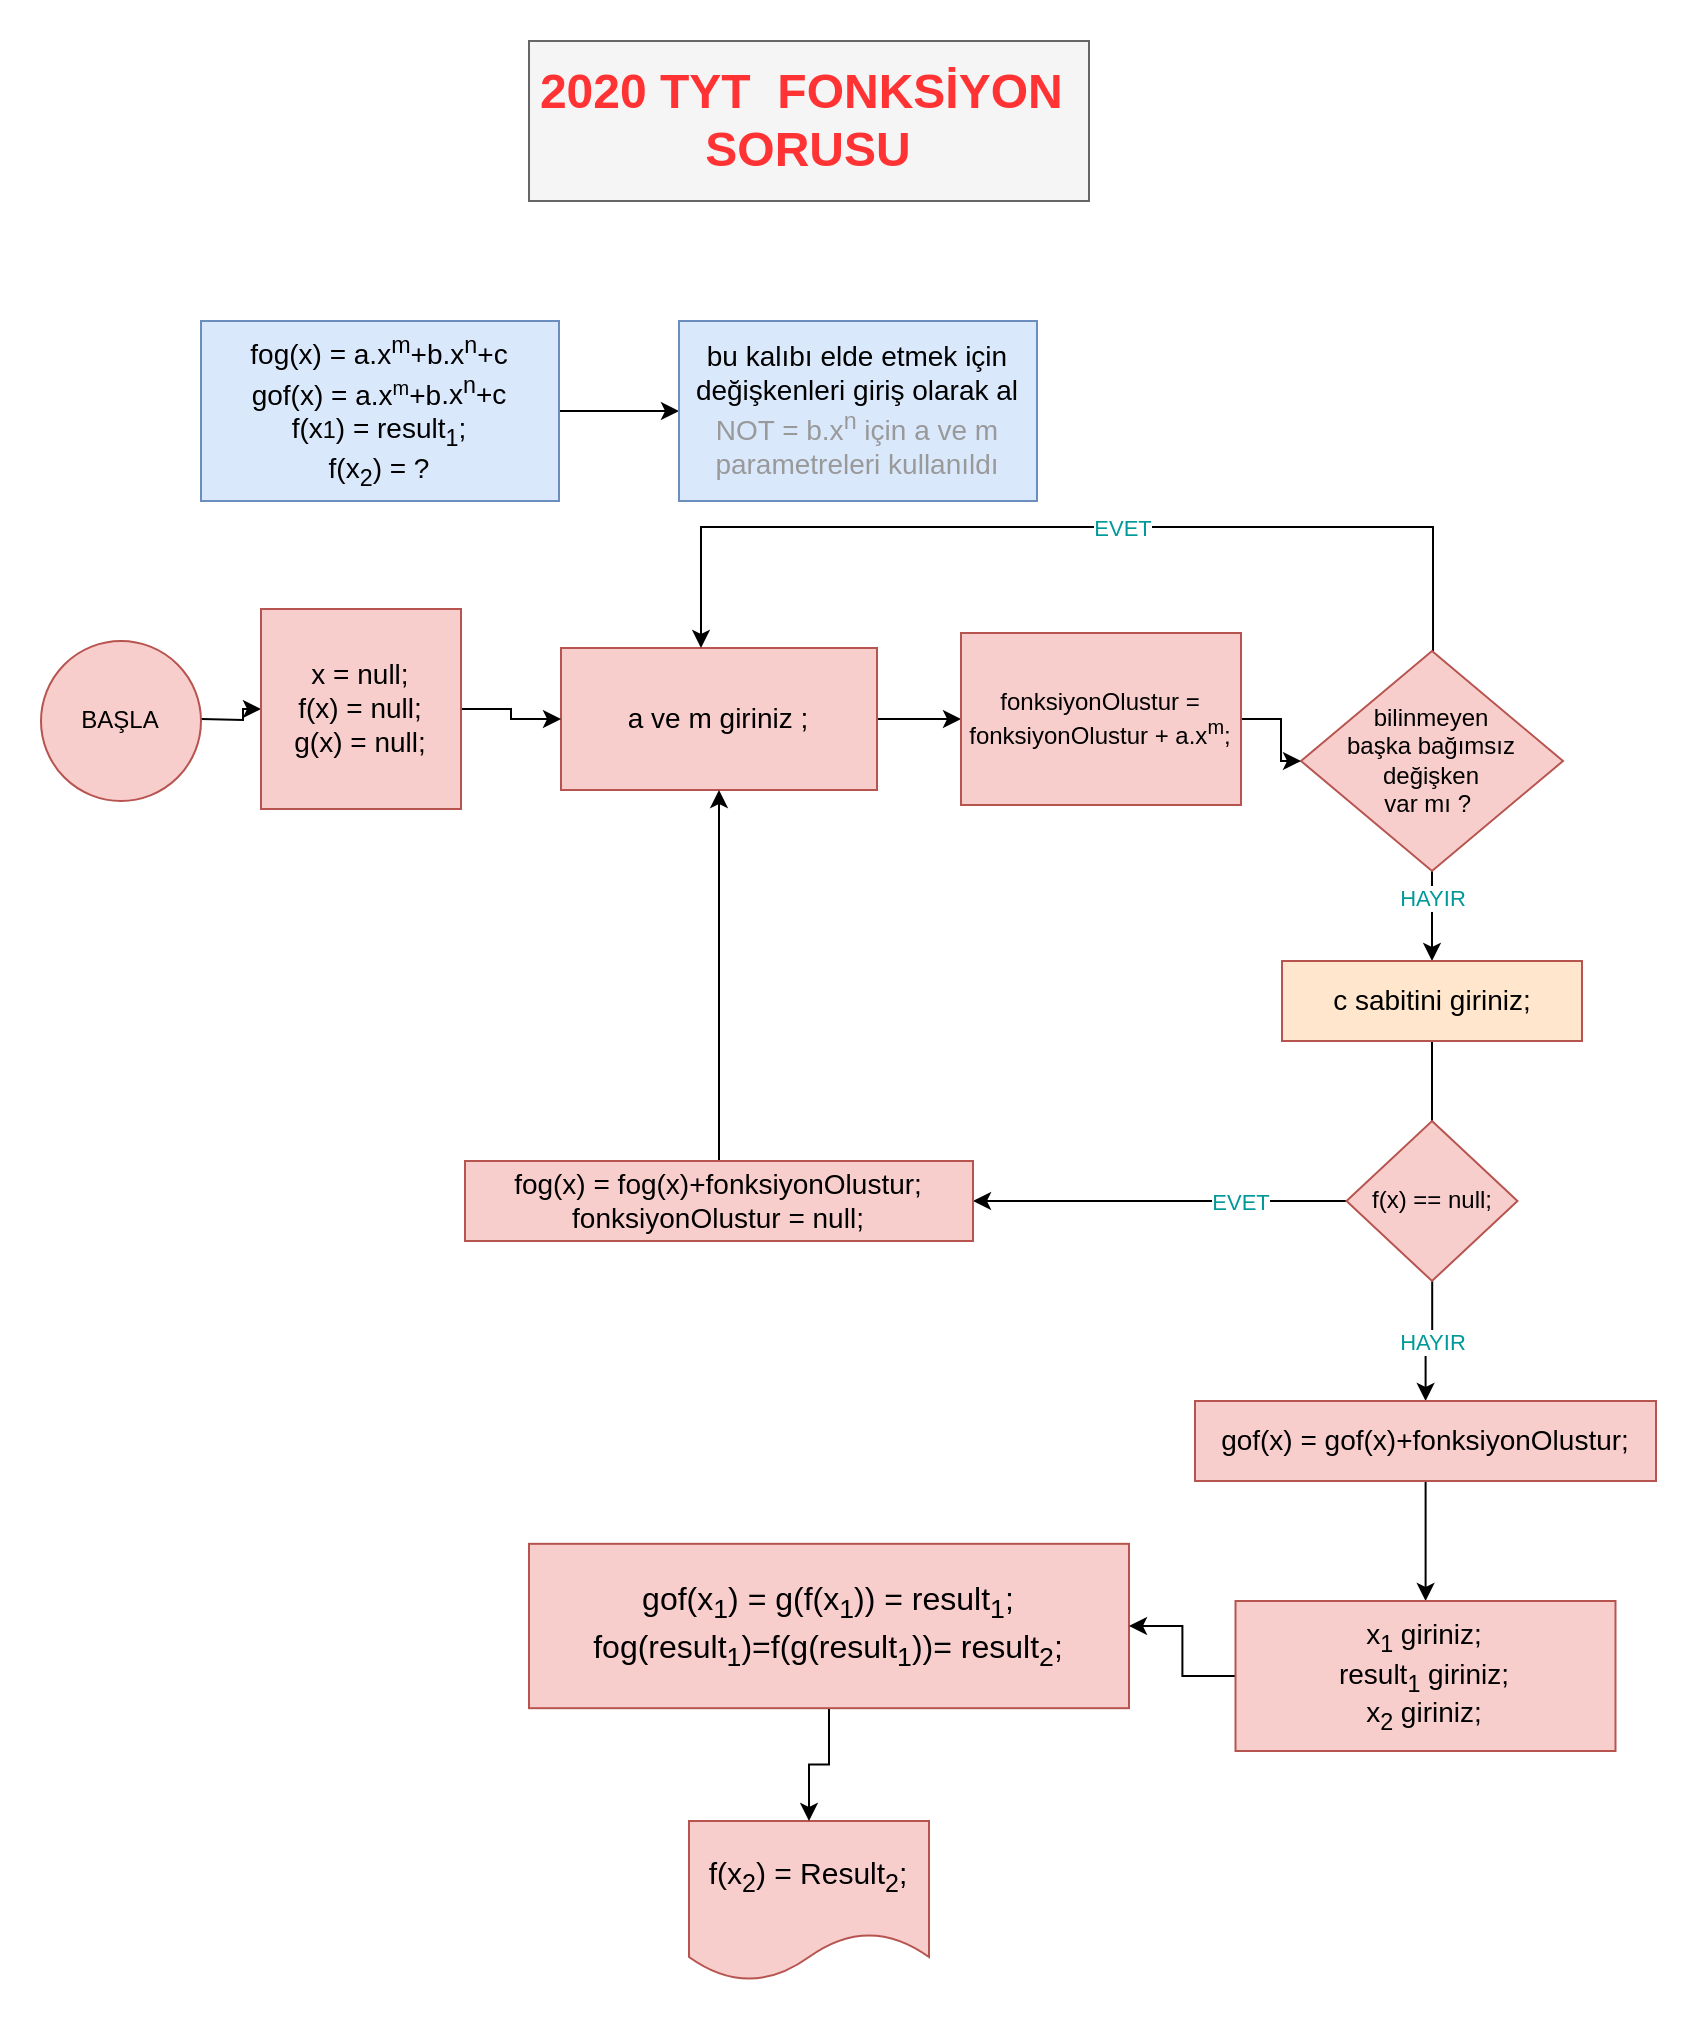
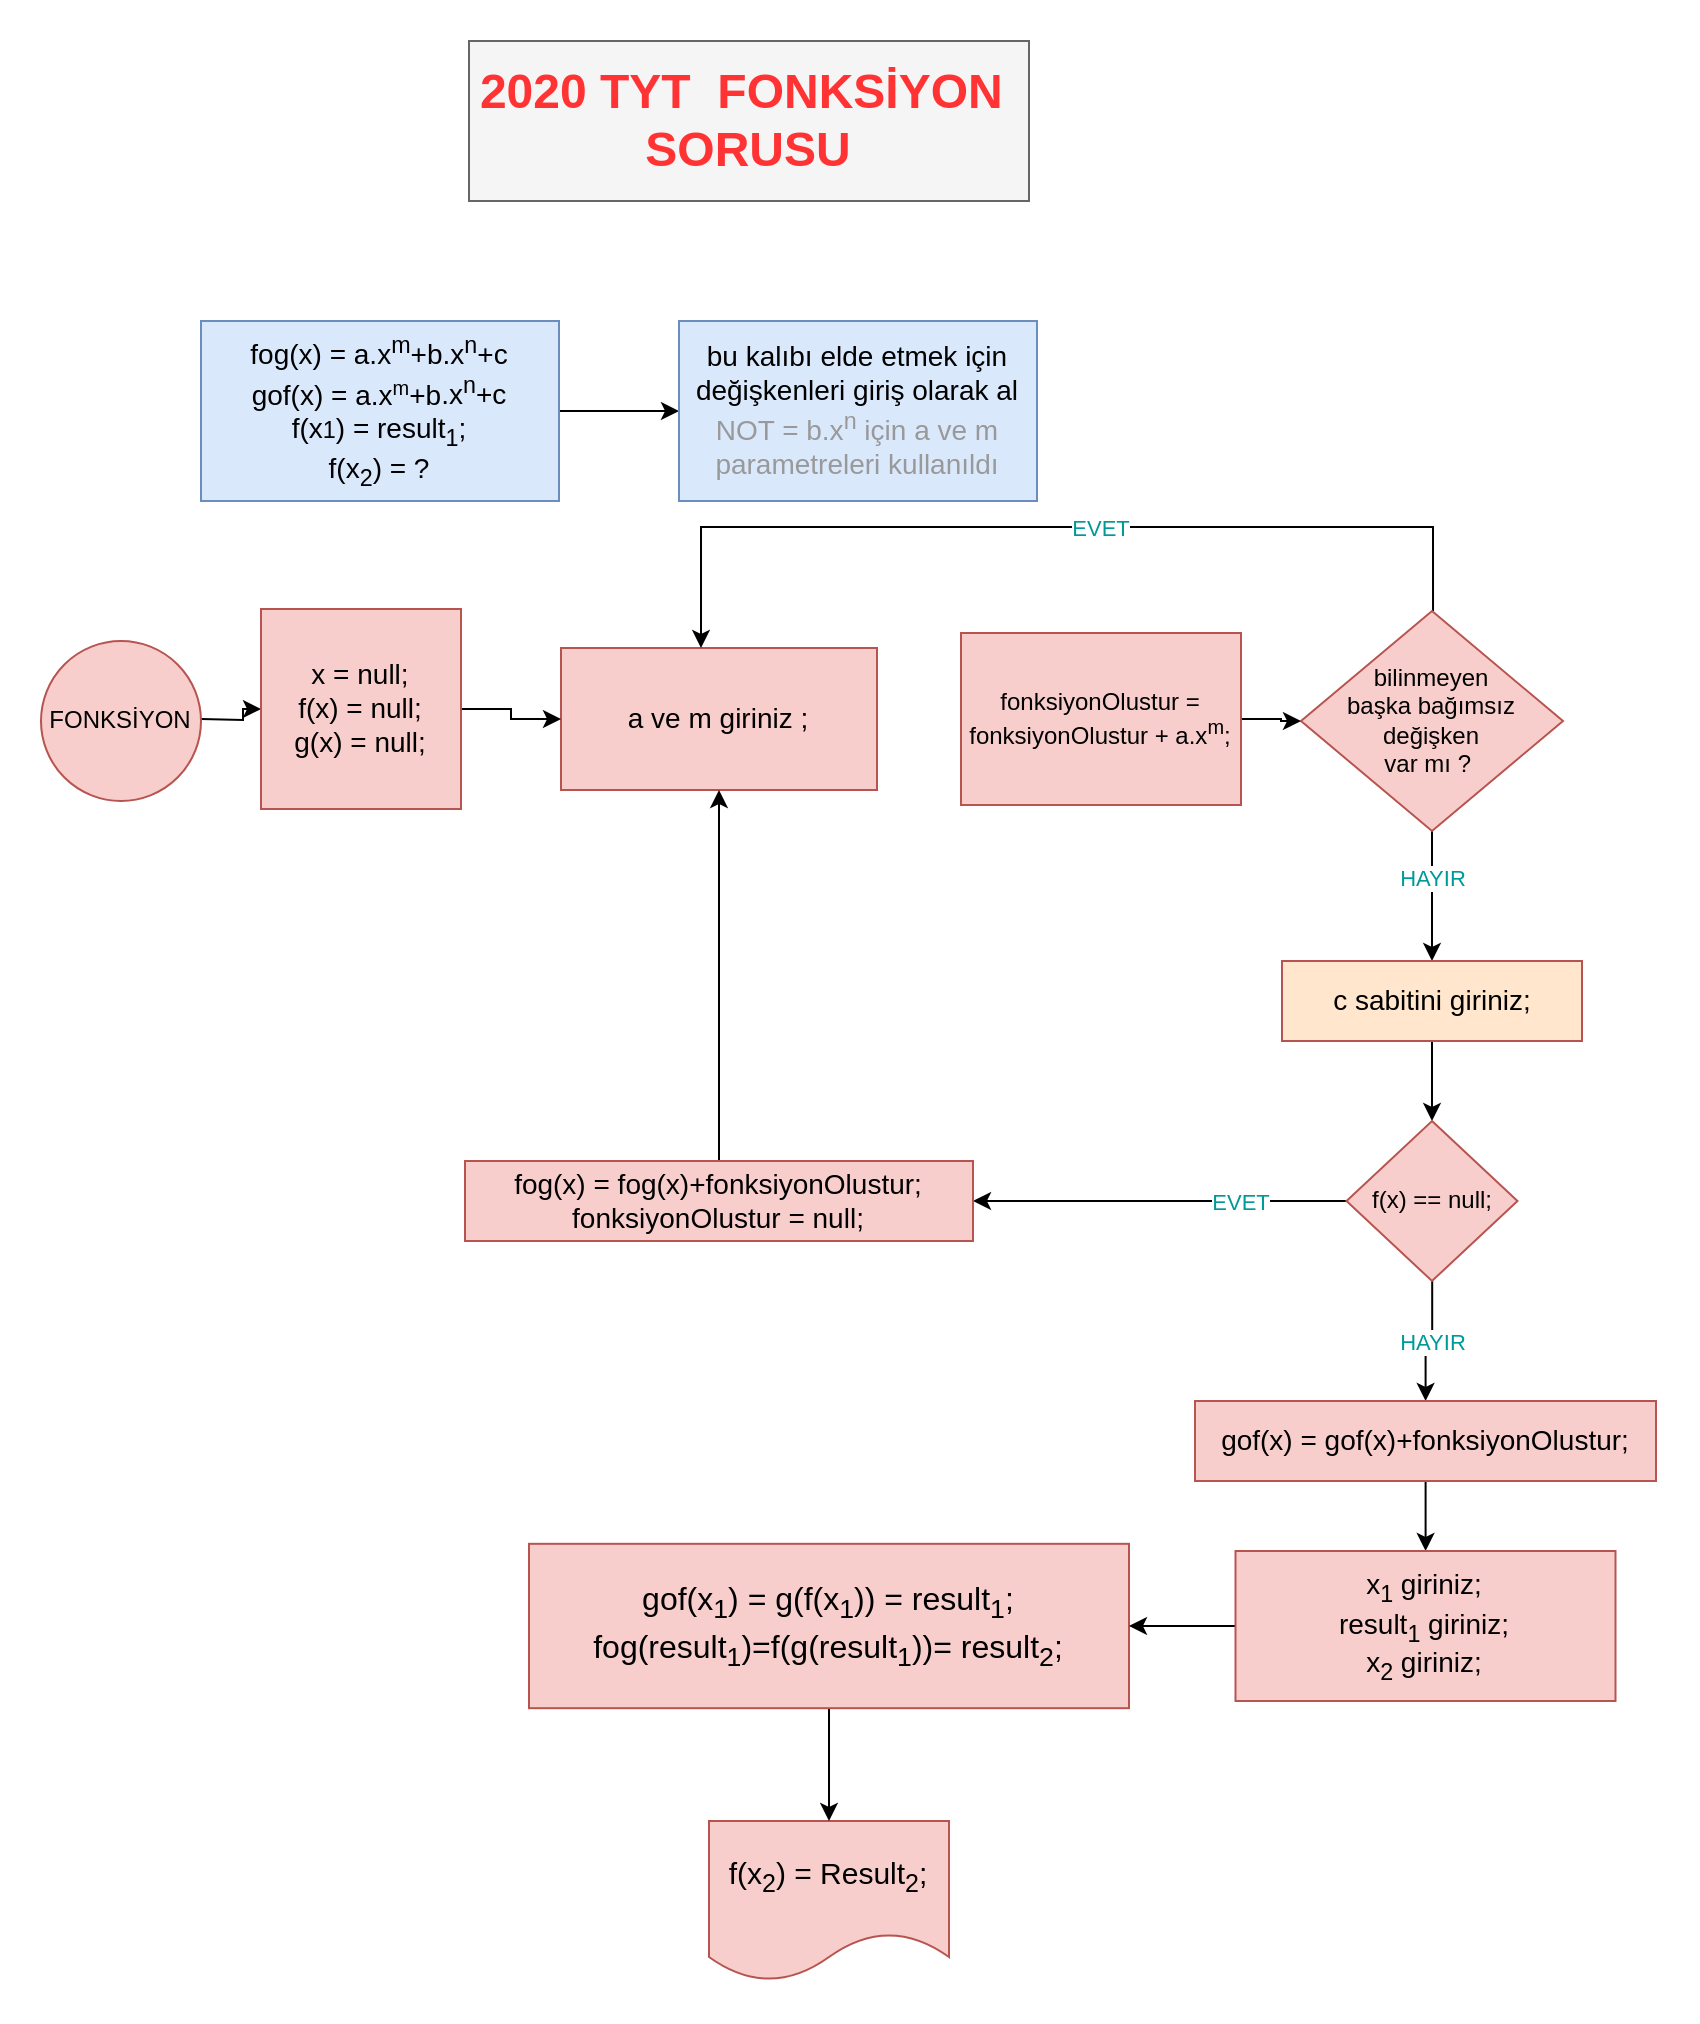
node "2020 TYT FONKSİYON SORUSU": moved (809, 121) -> (749, 121)
edge "a ve m giriniz ;" -> "fonksiyonOlustur = fonksiyonOlustur + a.xm;": removed
node "BAŞLA": label "BAŞLA" -> "FONKSİYON"
node "bilinmeyen başka bağımsız değişken var mı ?": moved (1432, 761) -> (1432, 721)
edge "c sabitini giriniz;" -- "f(x) == null;": arrowhead none -> classic
node "x1 giriniz; result1 giriniz; x2 giriniz;": moved (1426, 1676) -> (1426, 1626)
node "f(x2) = Result2;": moved (809, 1901) -> (829, 1901)
